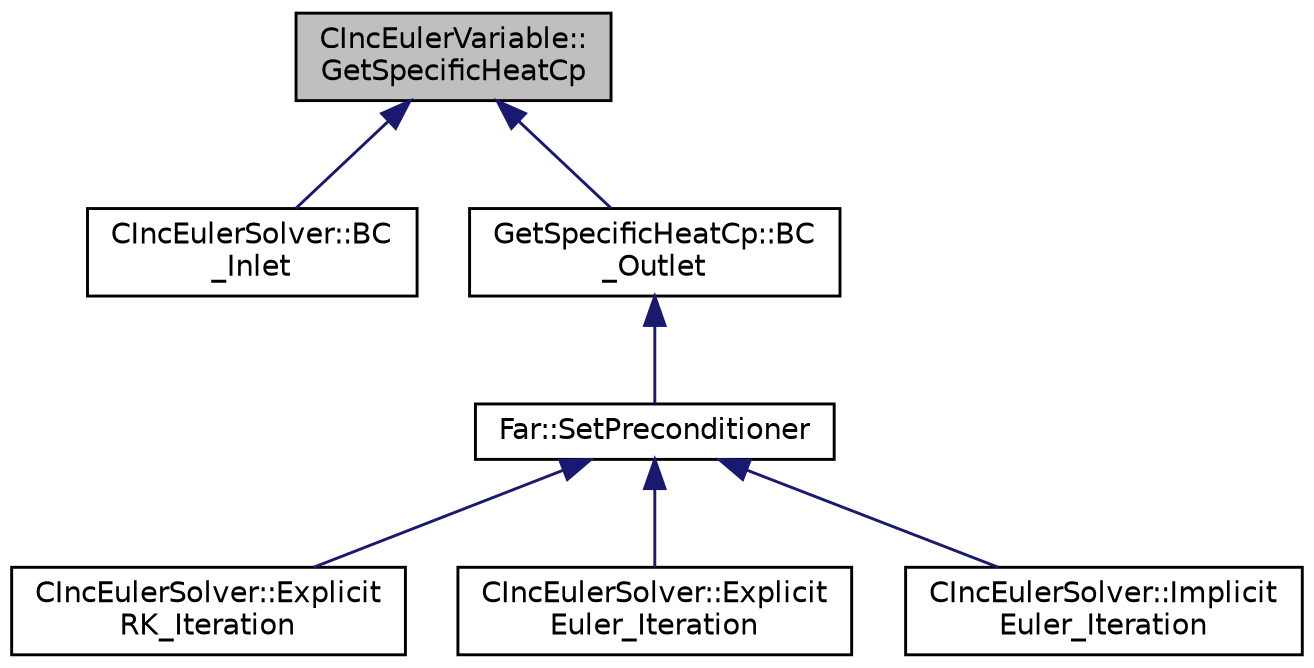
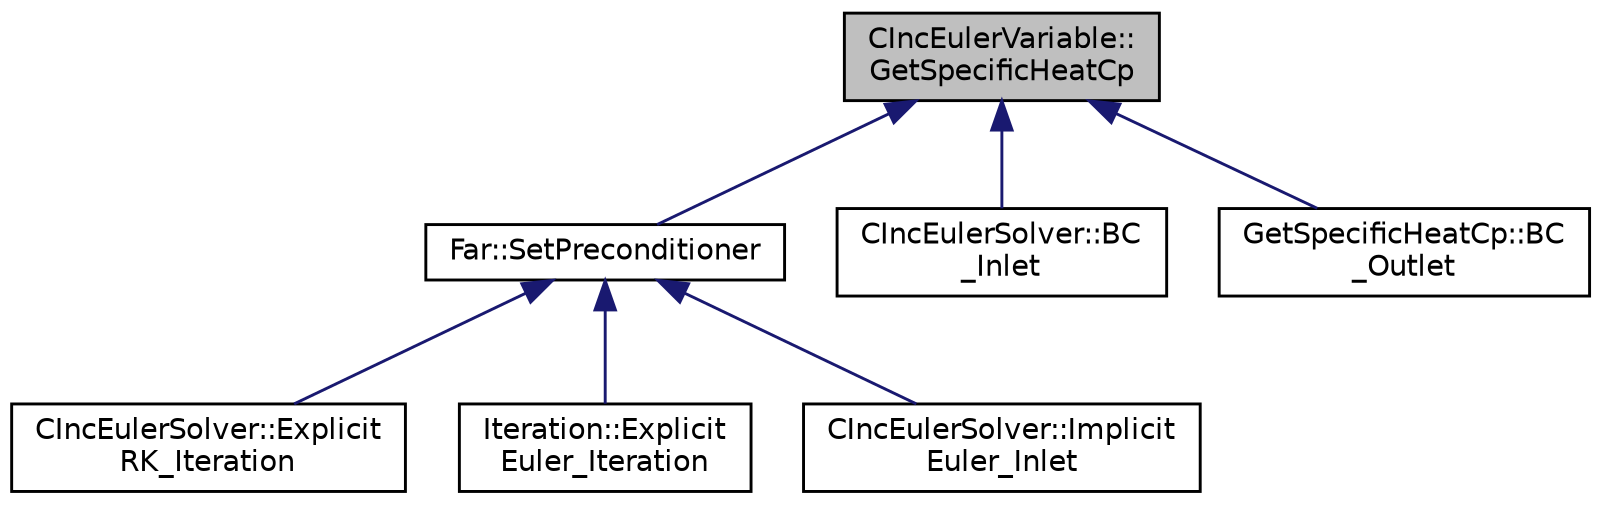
edge "Far::SetPreconditioner" -> "GetSpecificHeatCp::BC _Outlet": now "Far::SetPreconditioner" -> "CIncEulerVariable:: GetSpecificHeatCp"
node "CIncEulerSolver::Explicit Euler_Iteration": label "CIncEulerSolver::Explicit Euler_Iteration" -> "Iteration::Explicit Euler_Iteration"
node "CIncEulerSolver::Implicit Euler_Iteration": label "CIncEulerSolver::Implicit Euler_Iteration" -> "CIncEulerSolver::Implicit Euler_Inlet"
